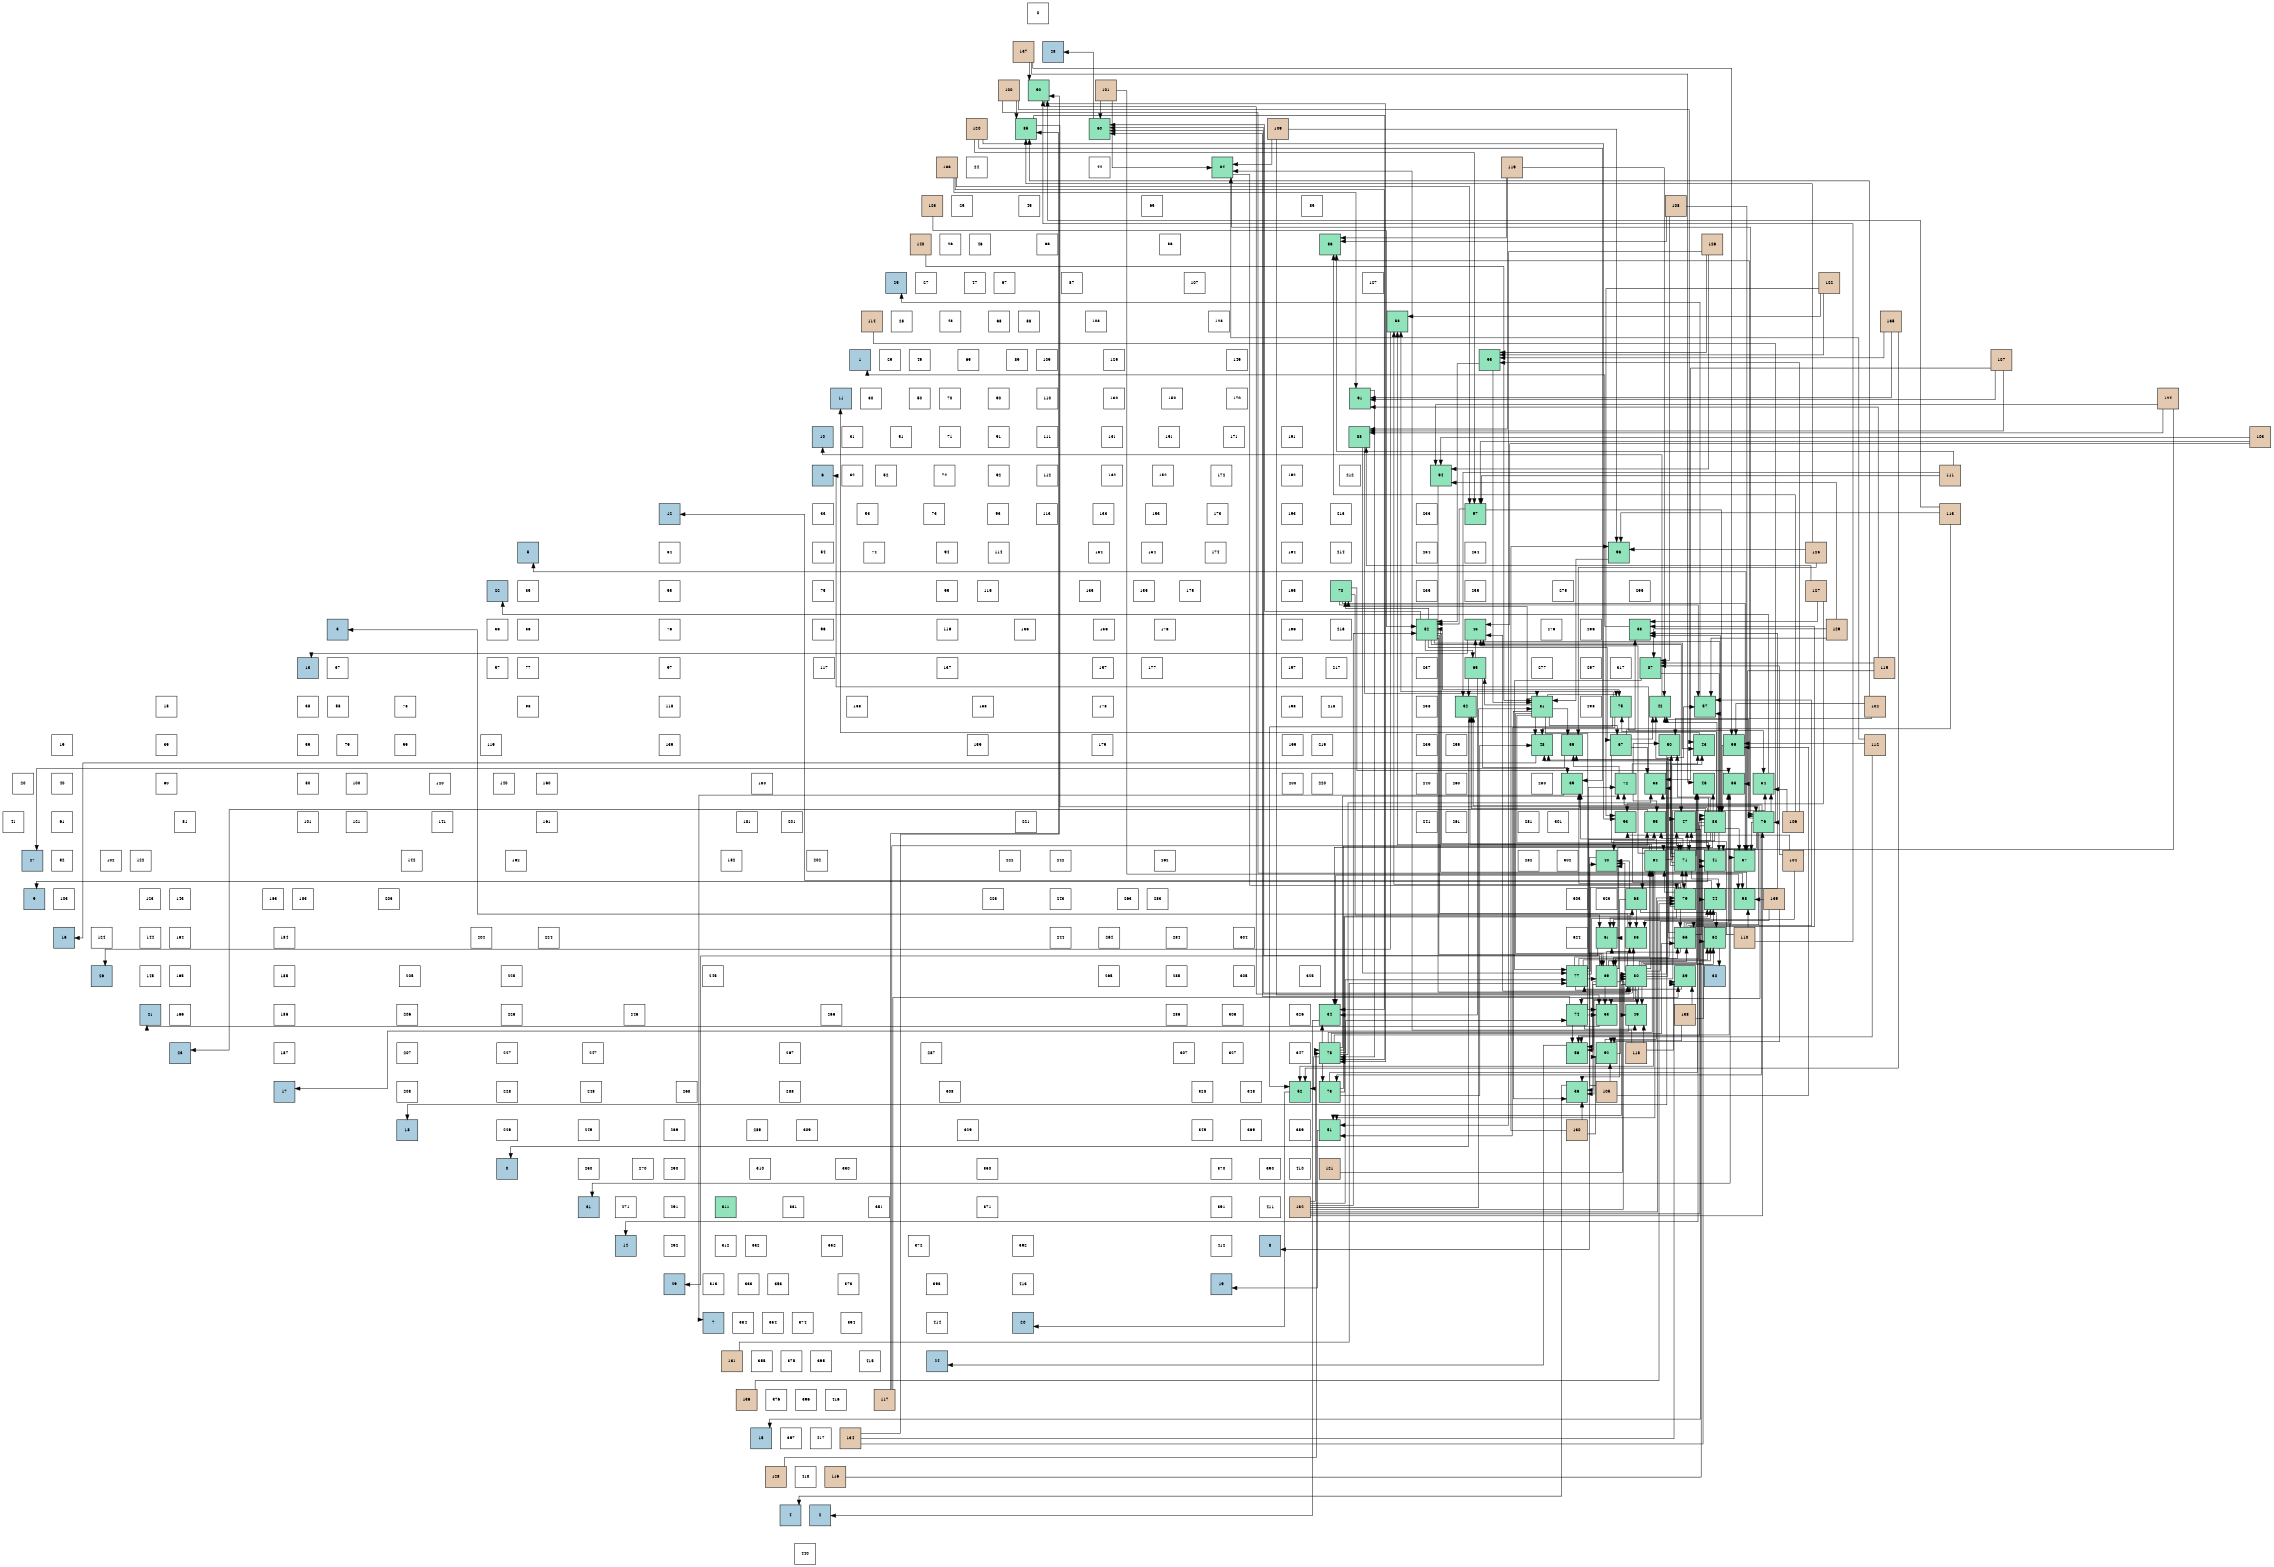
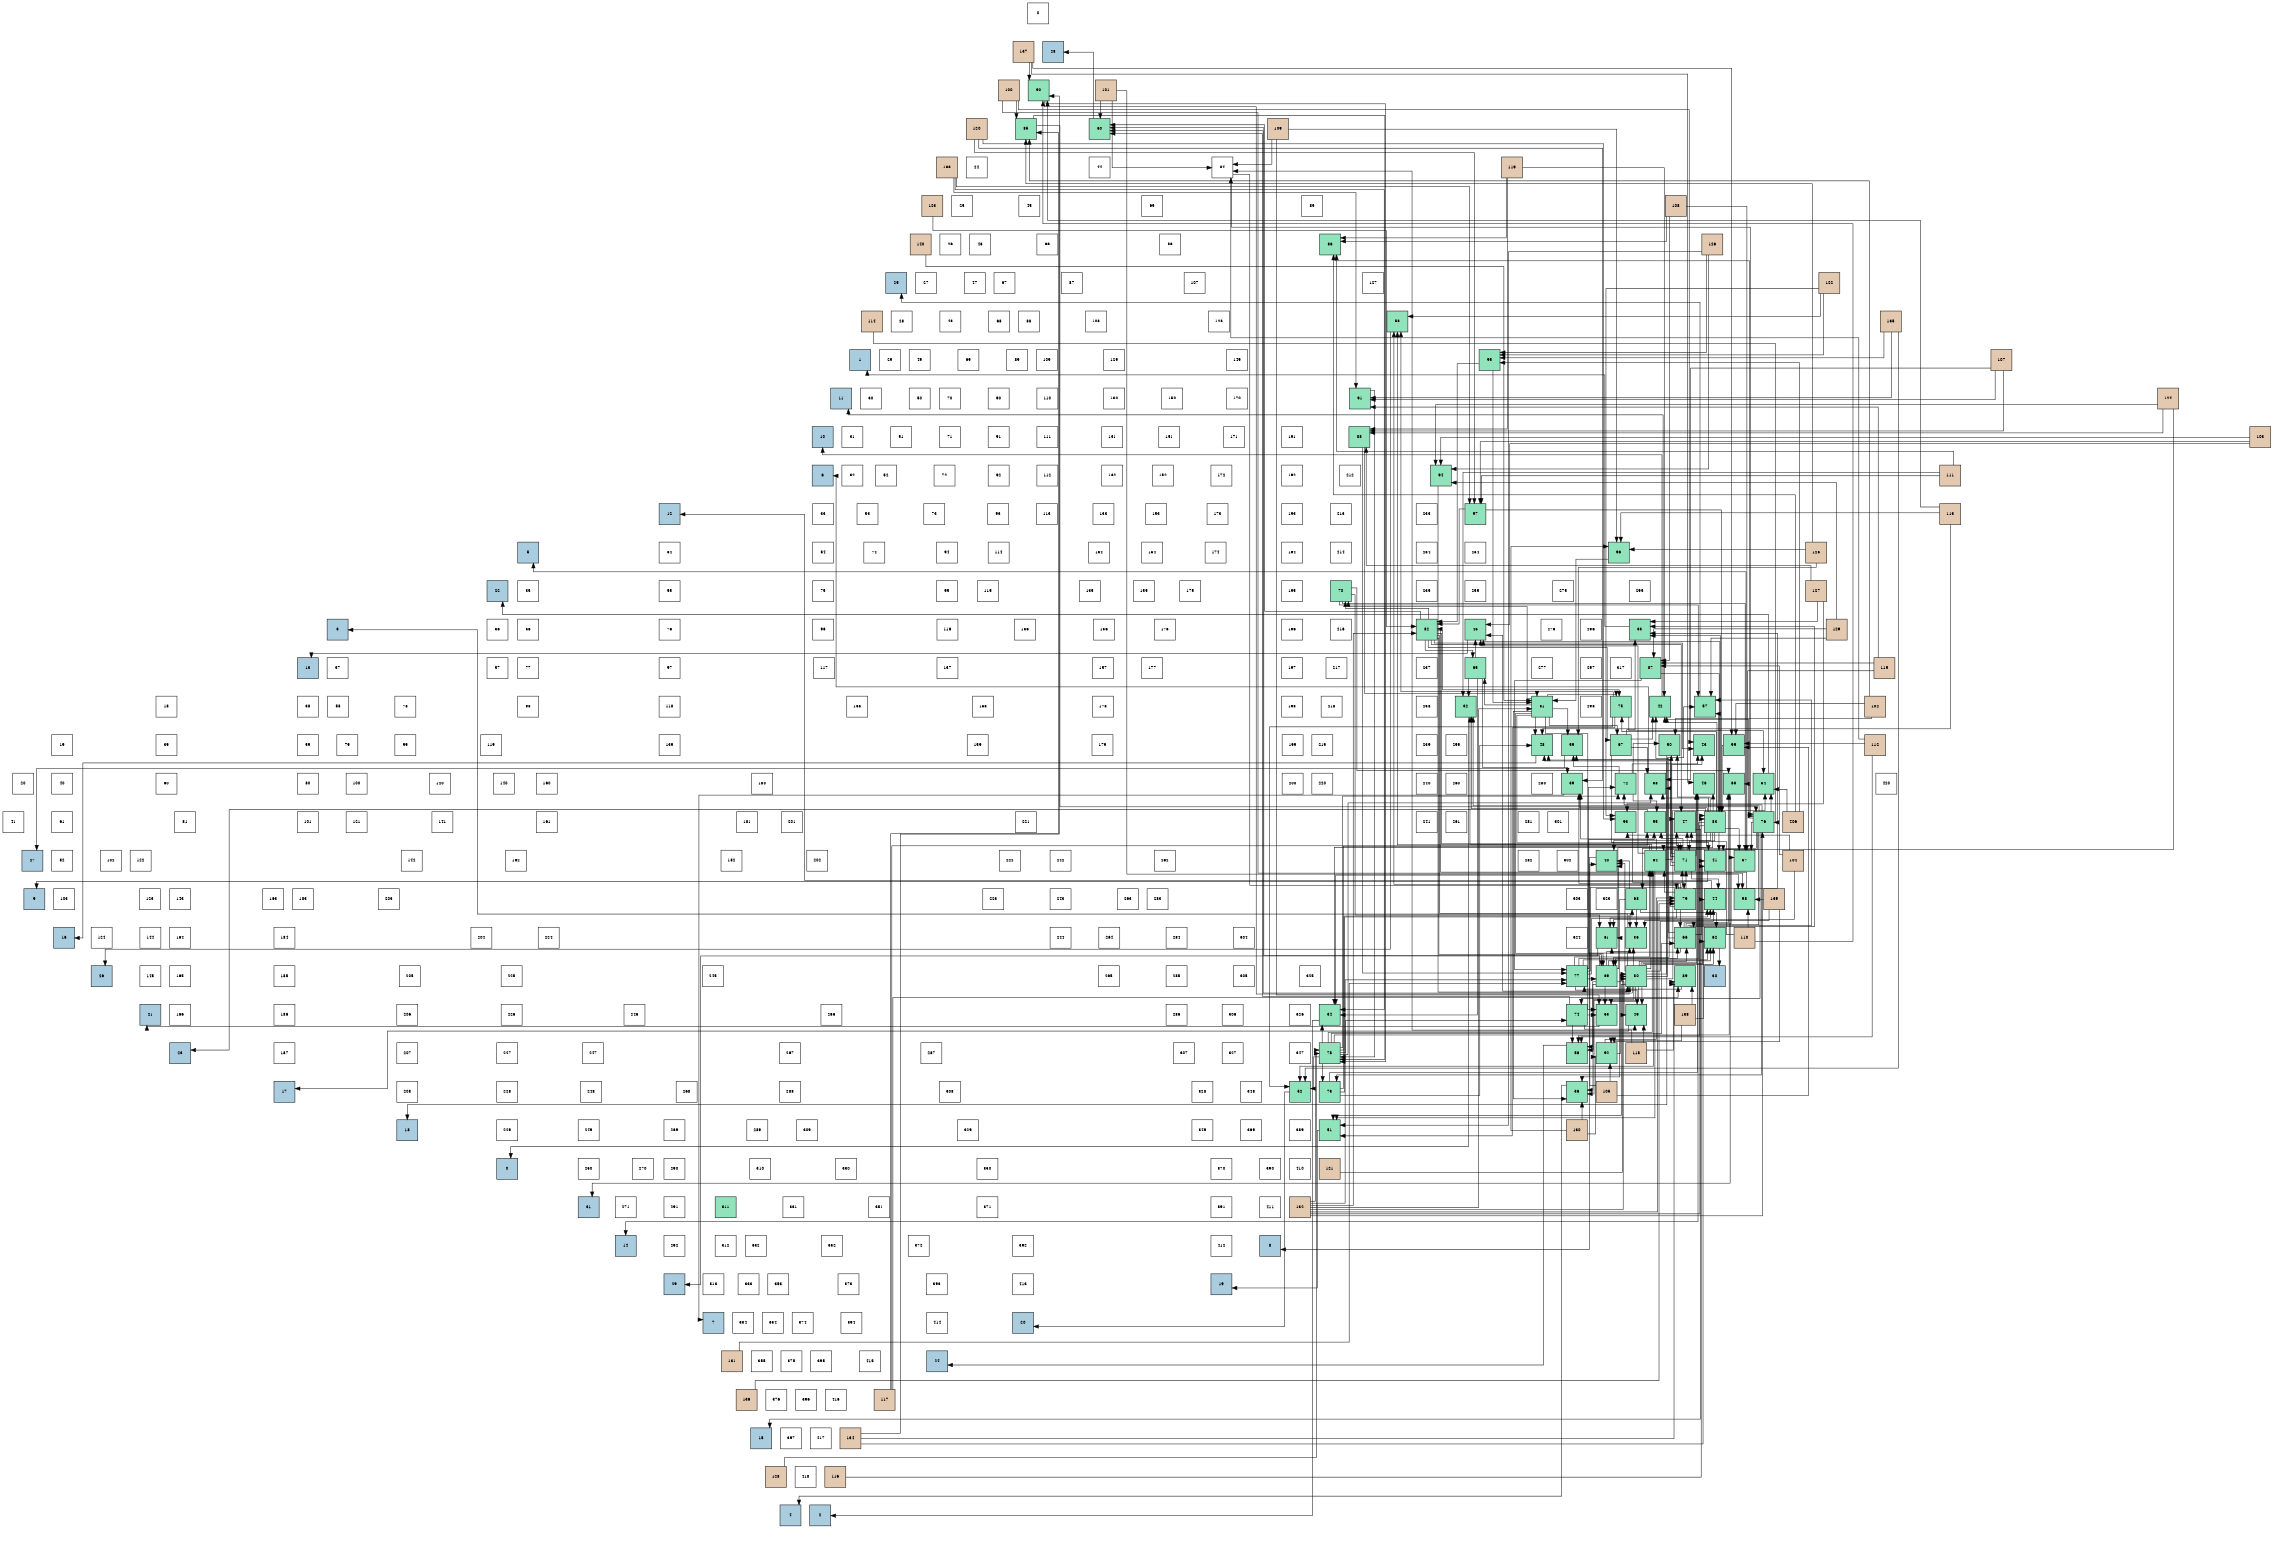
node "84": fillcolor #91e3bb -> #ffffff
edge "43" -> "11": now "42" -> "11"
node "420": added
node "106": label "106" -> "406"
node "440": removed
